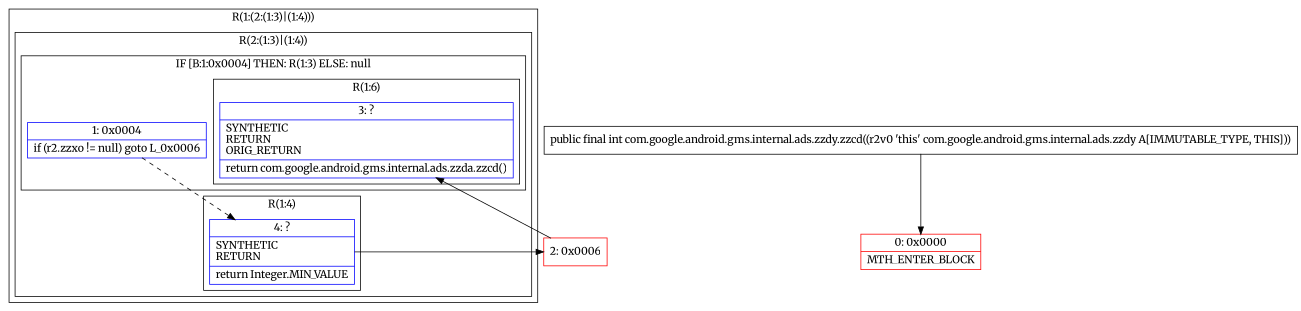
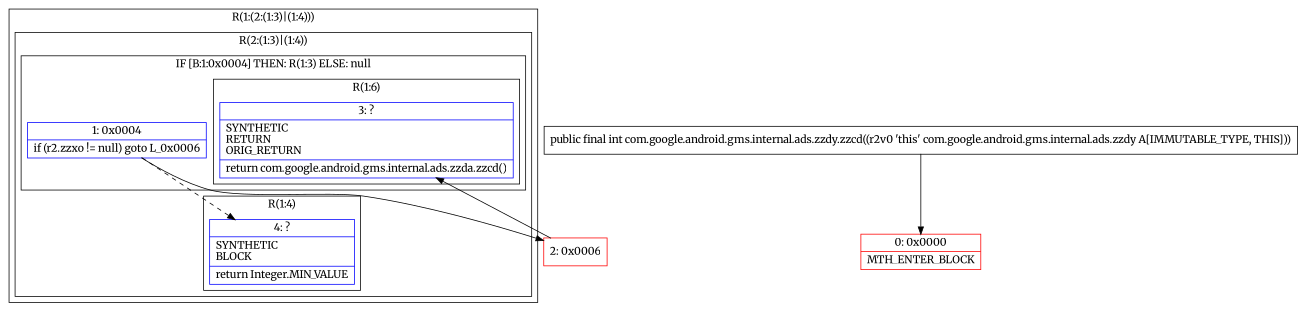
edge "4: ?" -> "2: 0x0006": now "1: 0x0004" -> "2: 0x0006"
node "4: ?": text "RETURN" -> "BLOCK"
